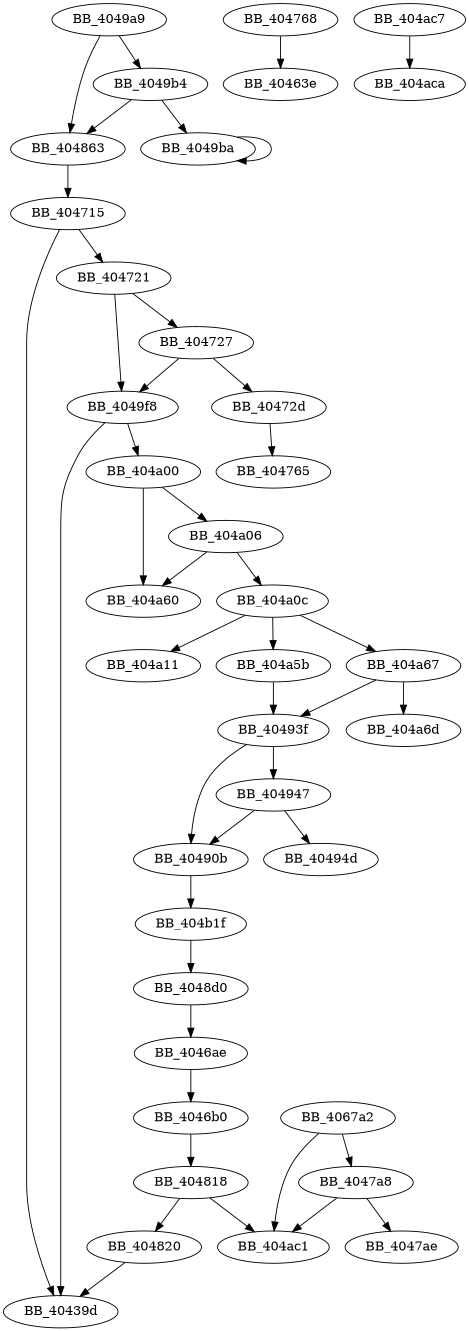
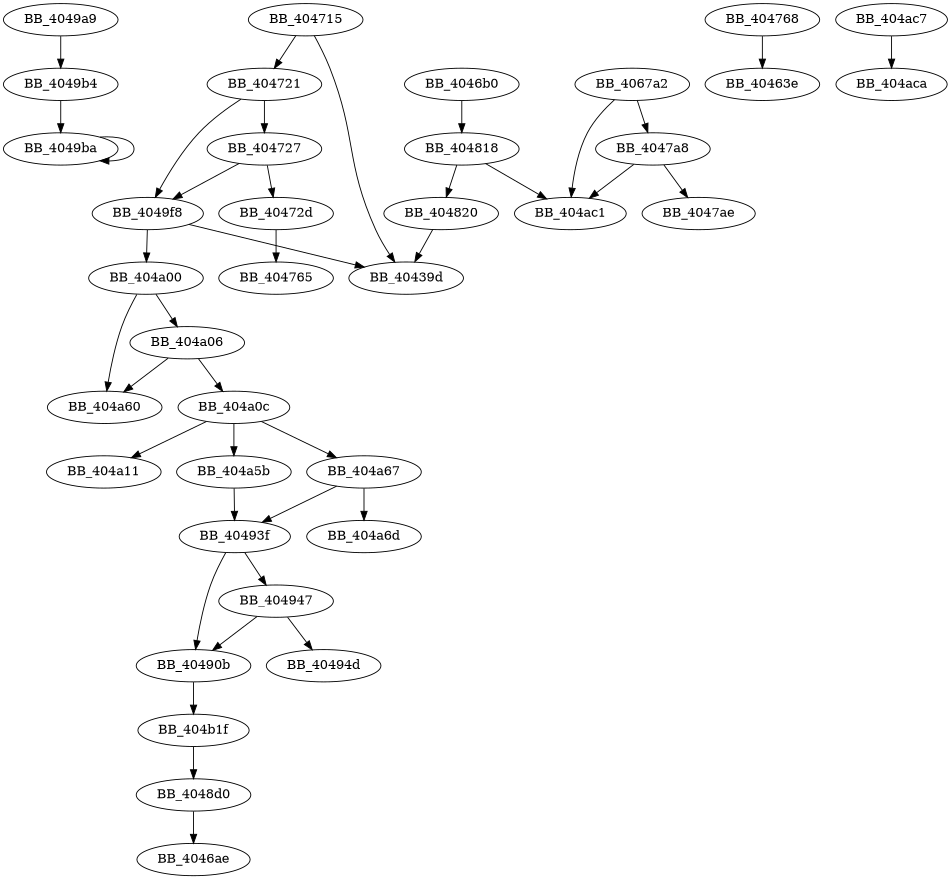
node "BB_404863": removed
edge "BB_4046ae" -> "BB_4046b0": removed
